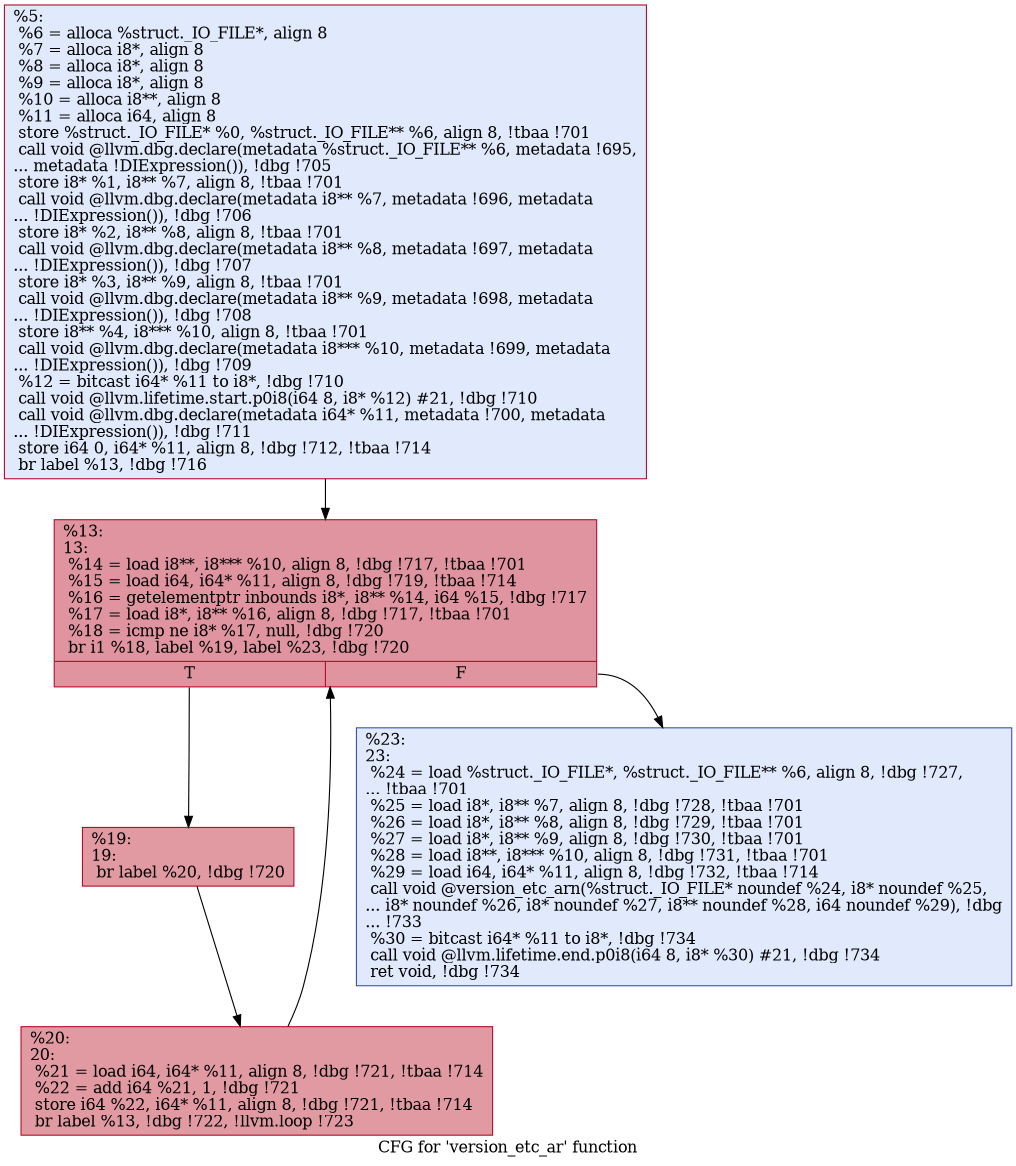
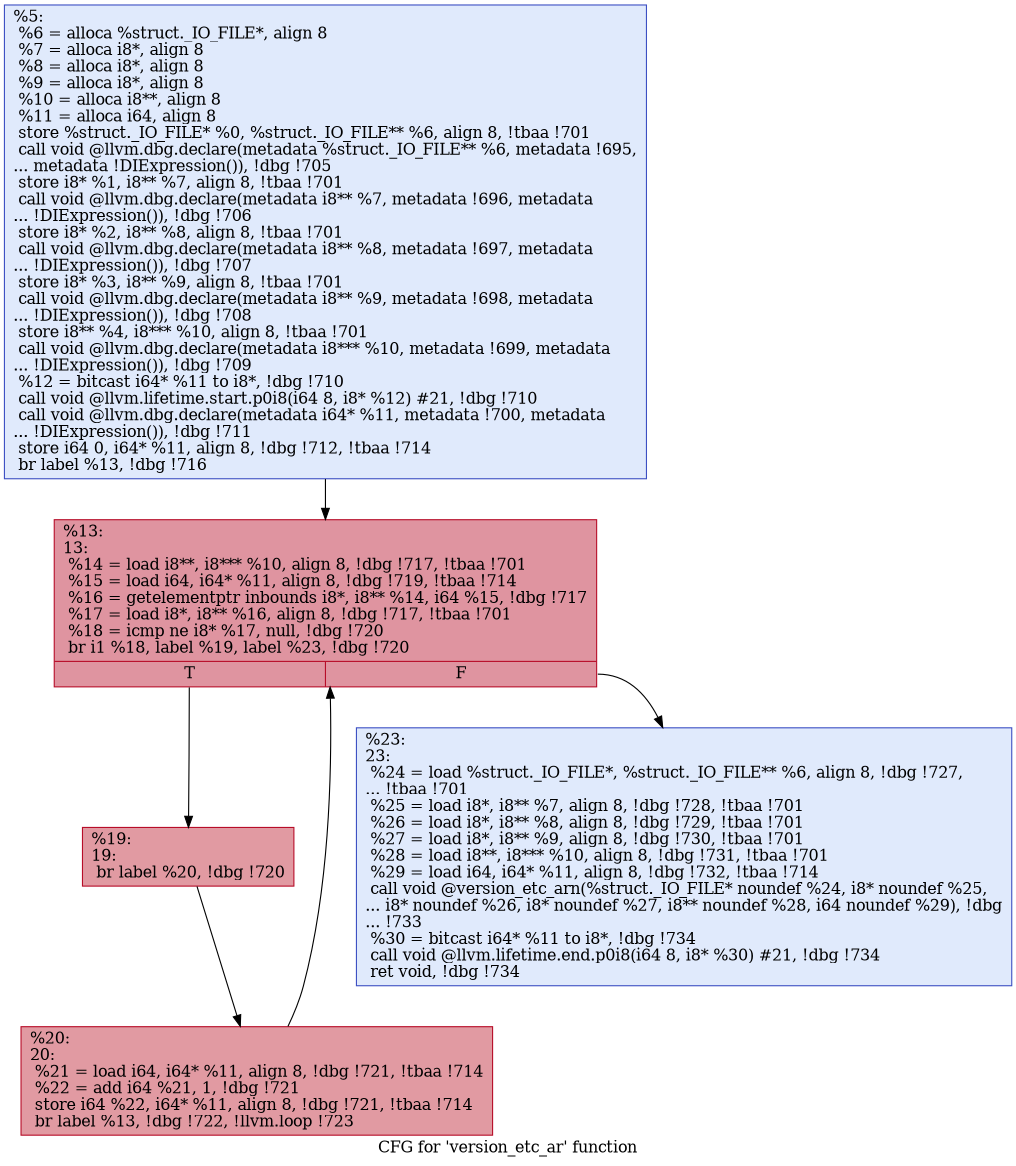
node "%5:": color #b70d28ff -> #3d50c3ff
